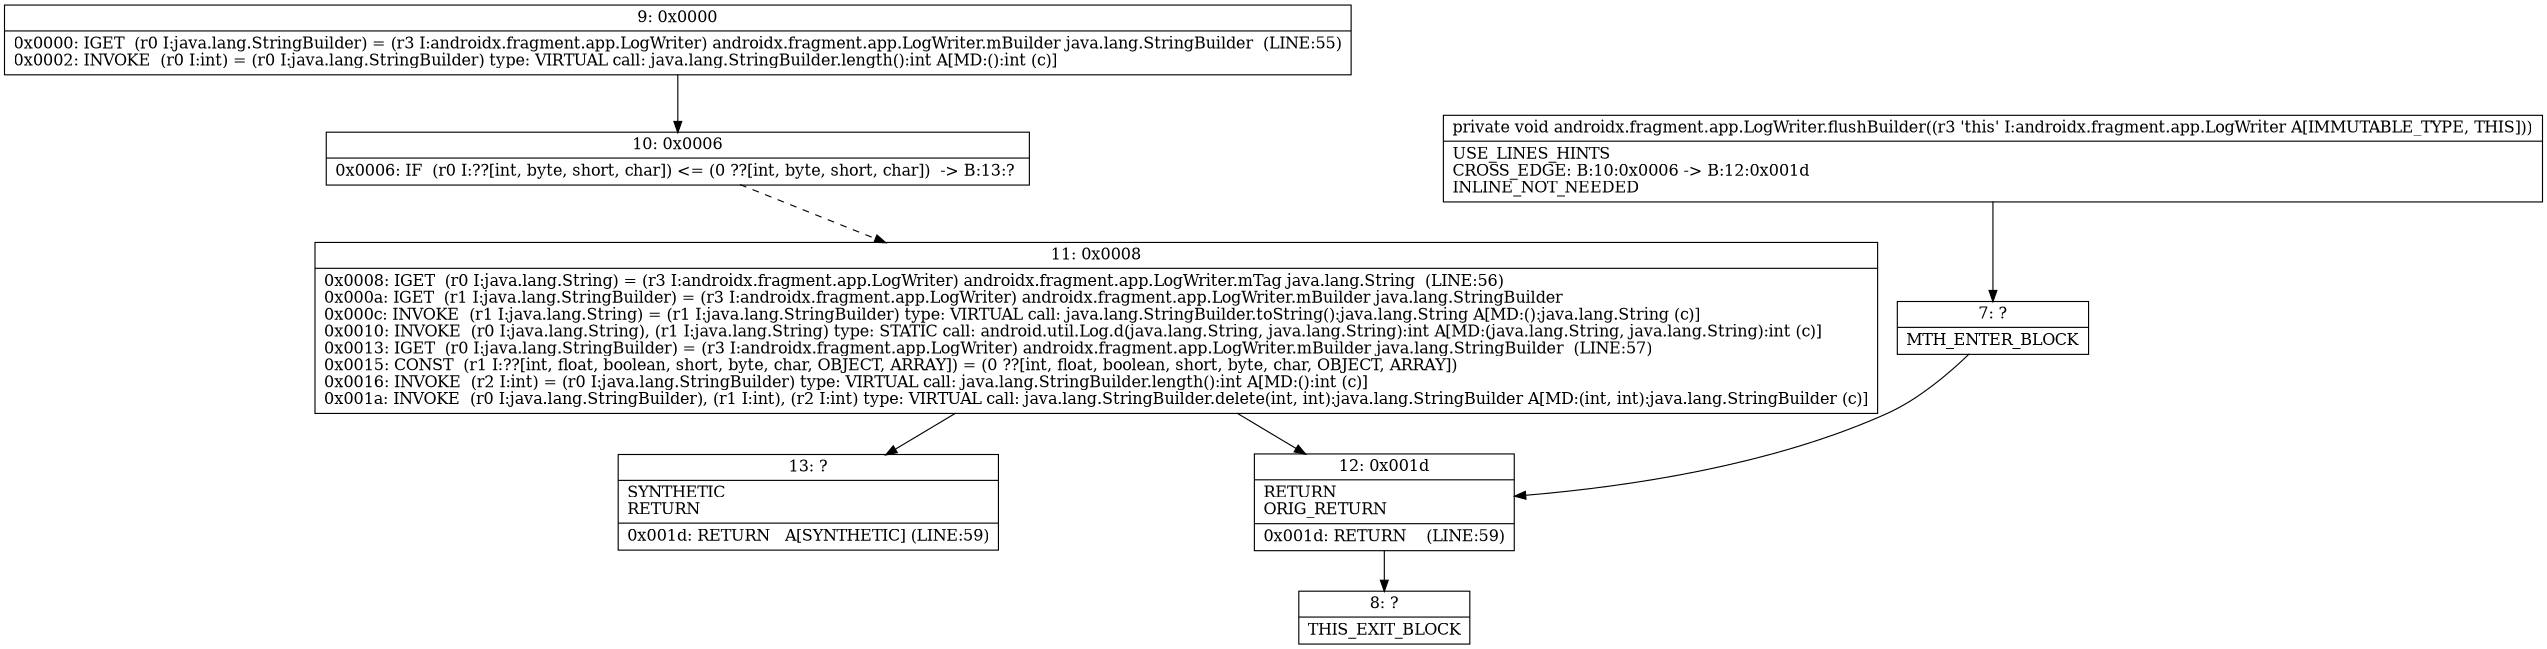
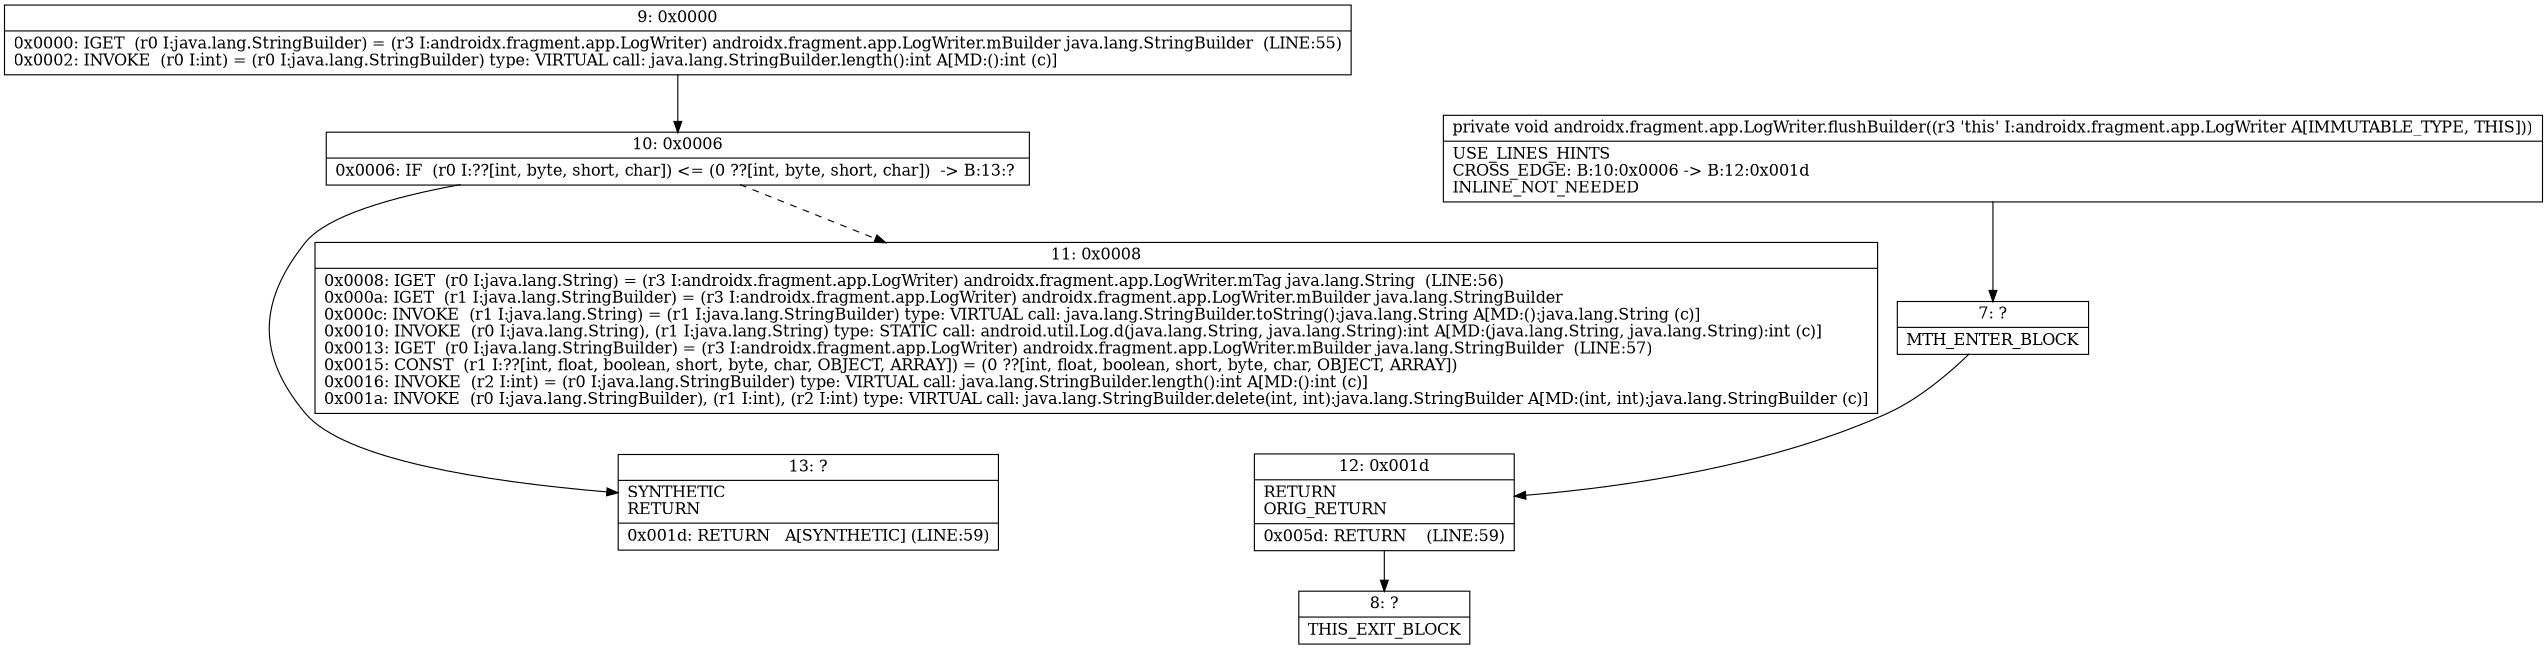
edge "11: 0x0008" -> "13: ?": now "10: 0x0006" -> "13: ?"
edge "11: 0x0008" -> "12: 0x001d": removed
node "12: 0x001d": text "0x001d: RETURN    (LINE:59)" -> "0x005d: RETURN    (LINE:59)"
